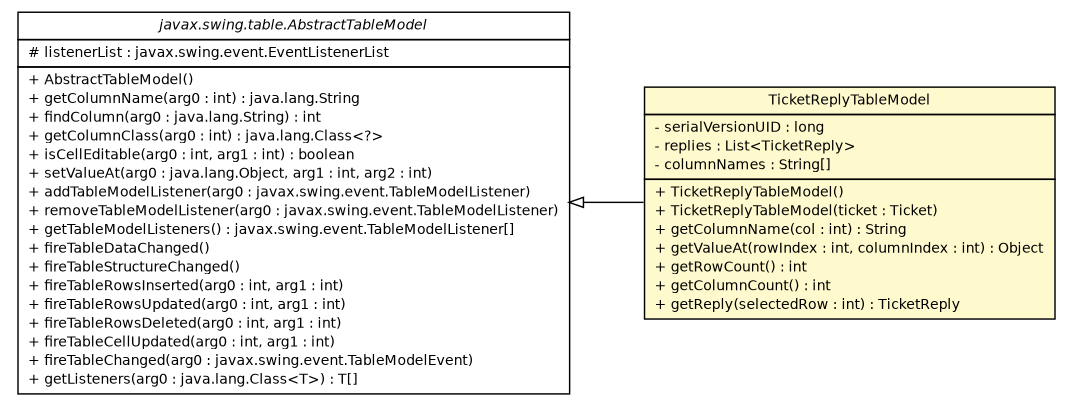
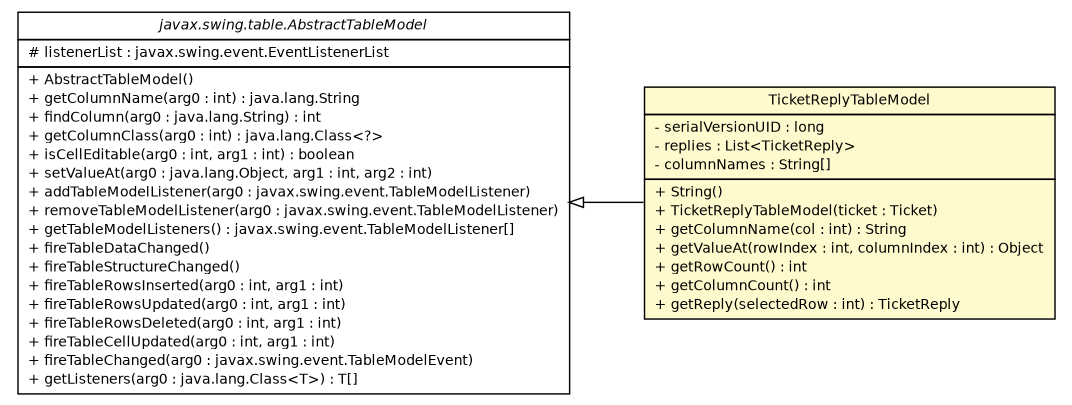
node "TicketReplyTableModel": text "+ TicketReplyTableModel()" -> "+ String()"
